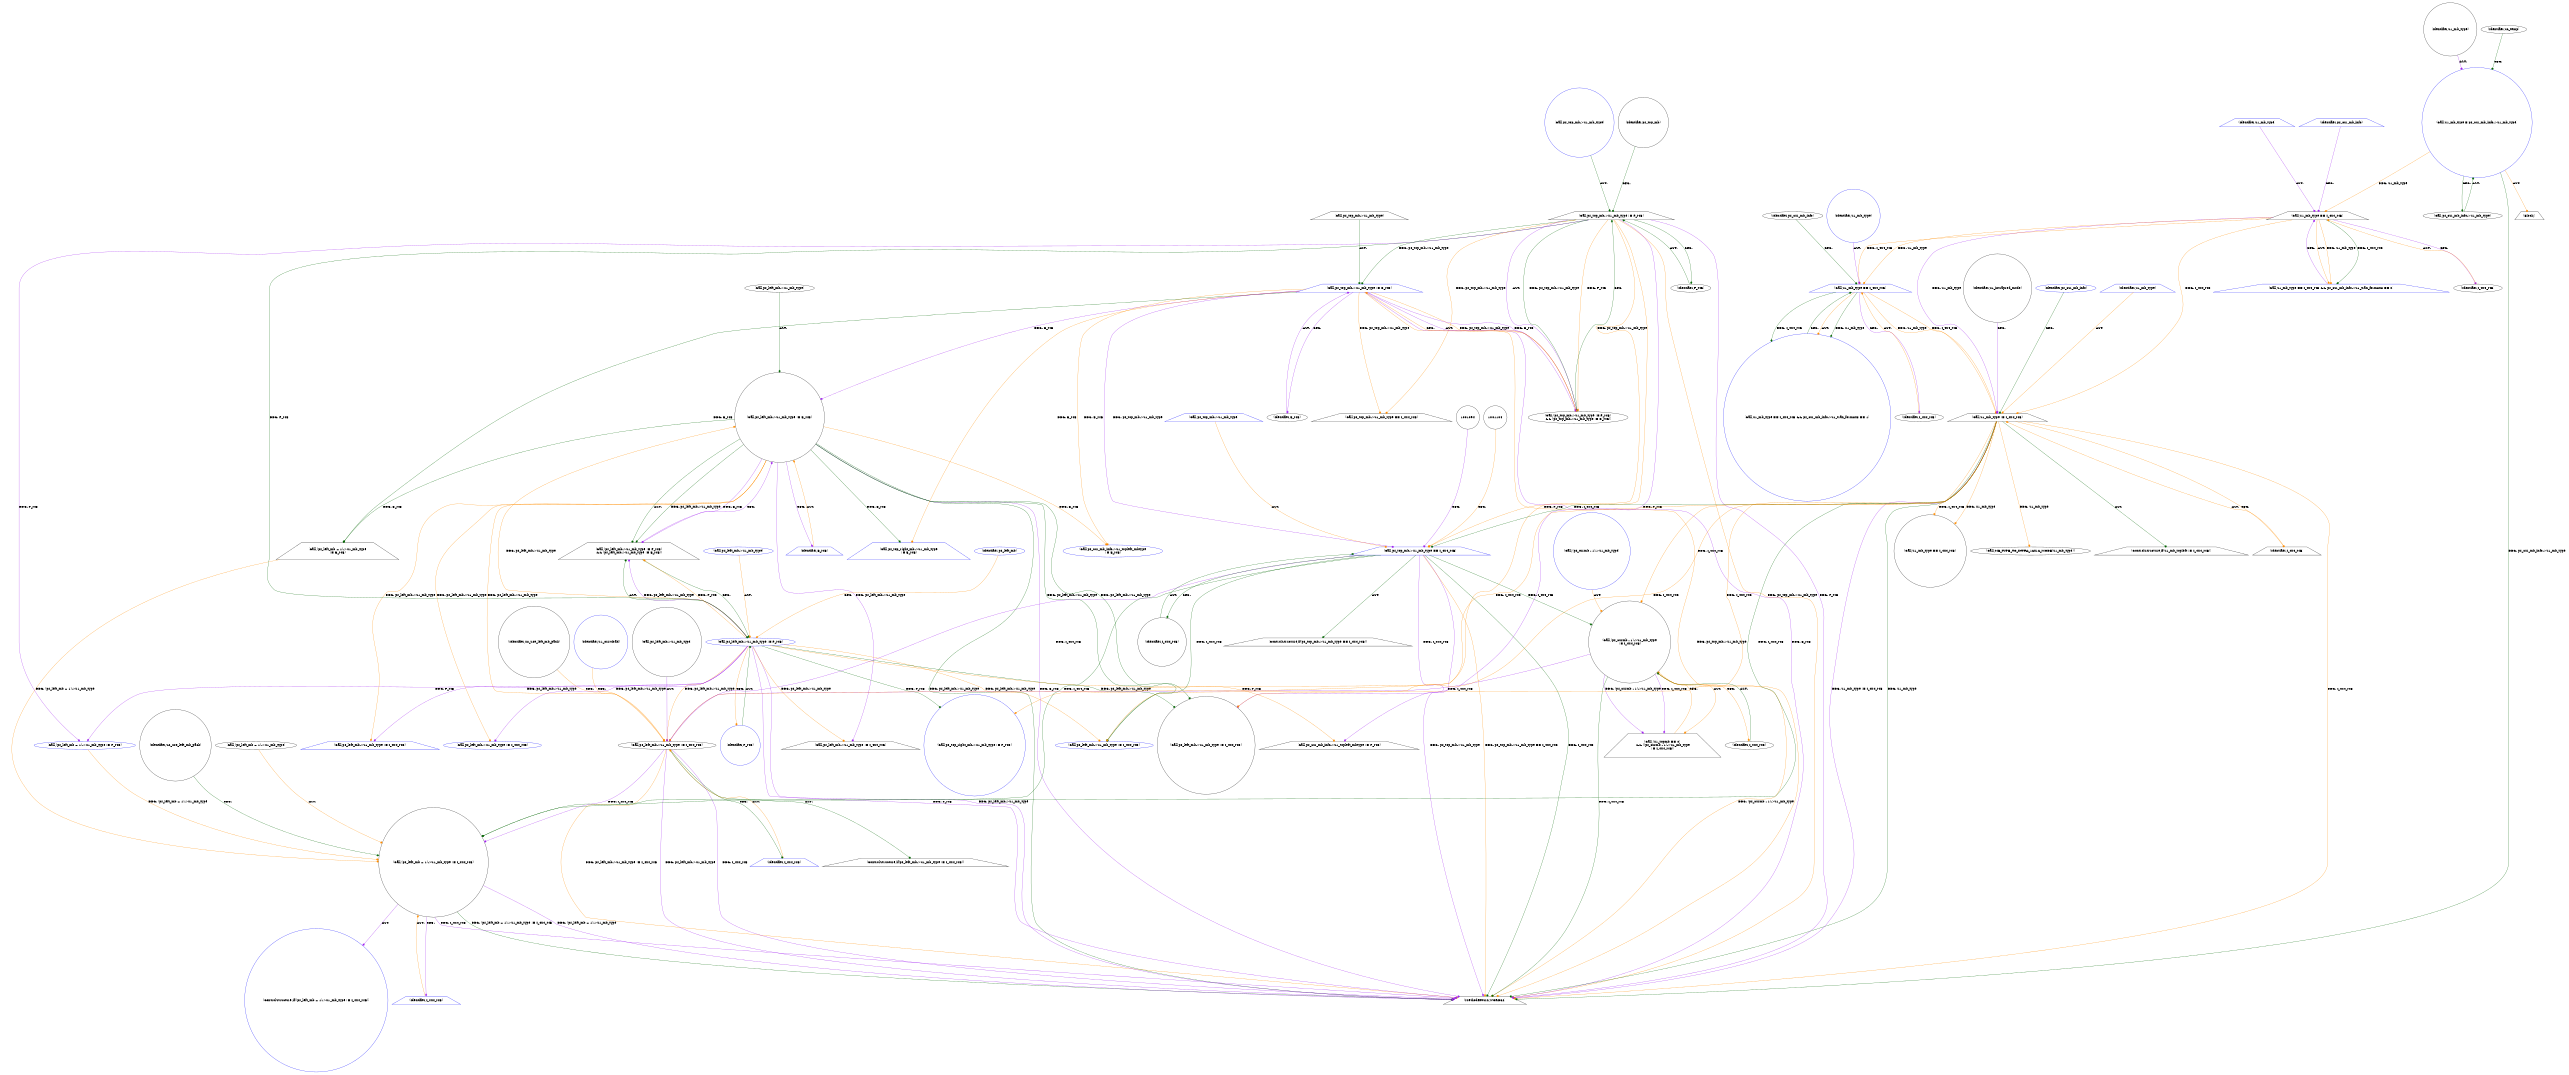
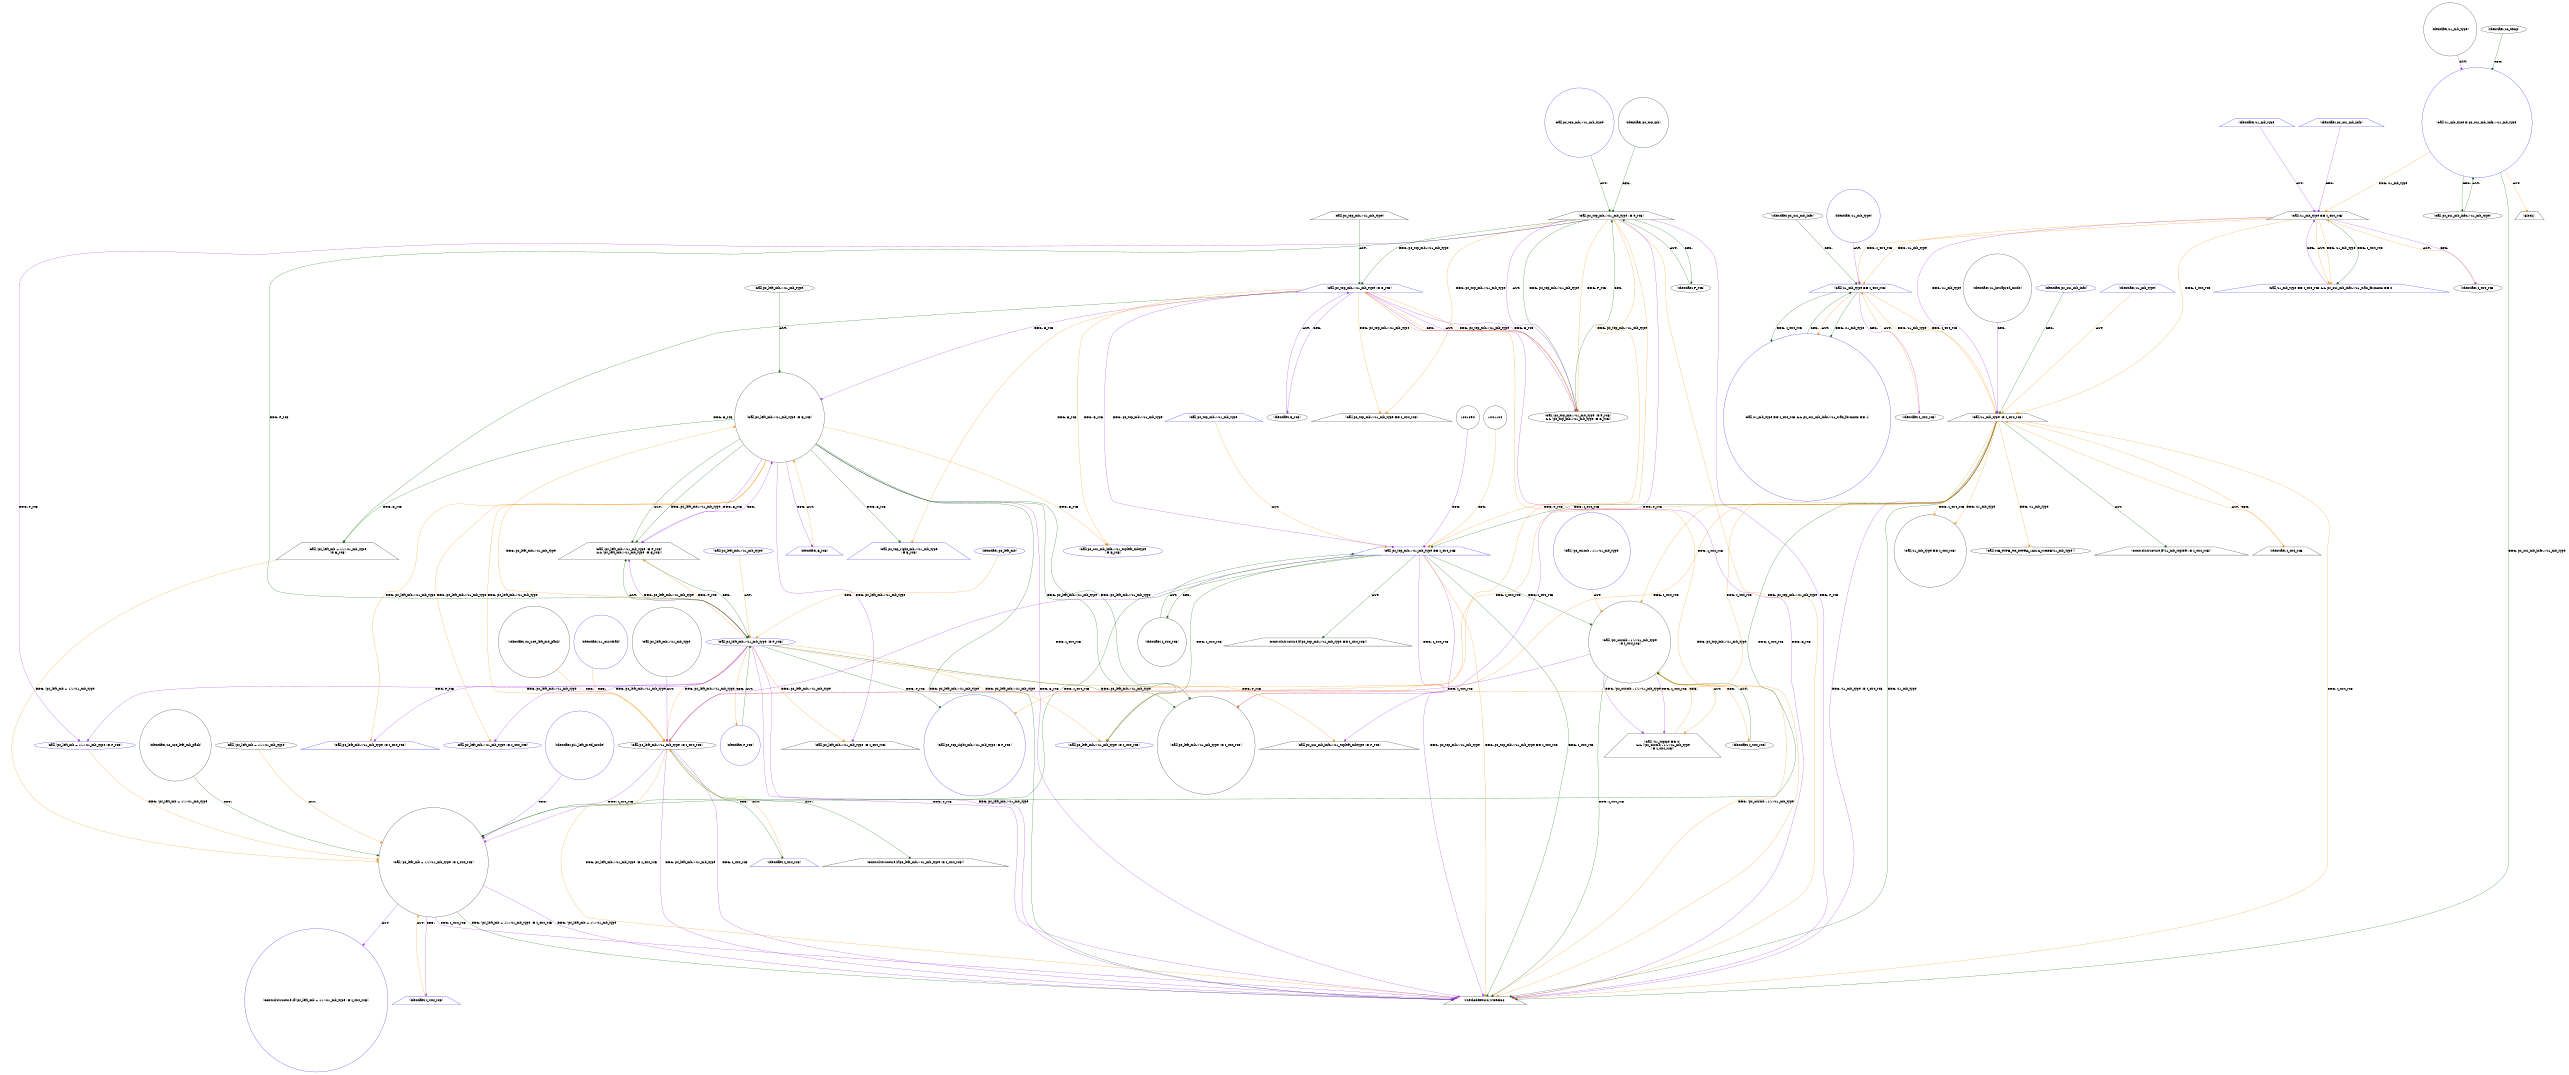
node "(Identifier,pi1_left_pred_mode)": added
